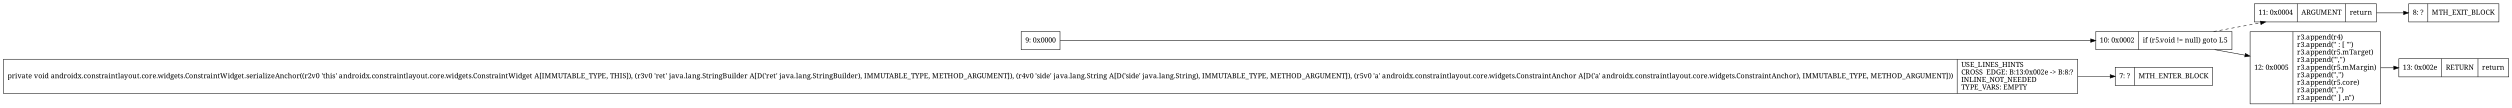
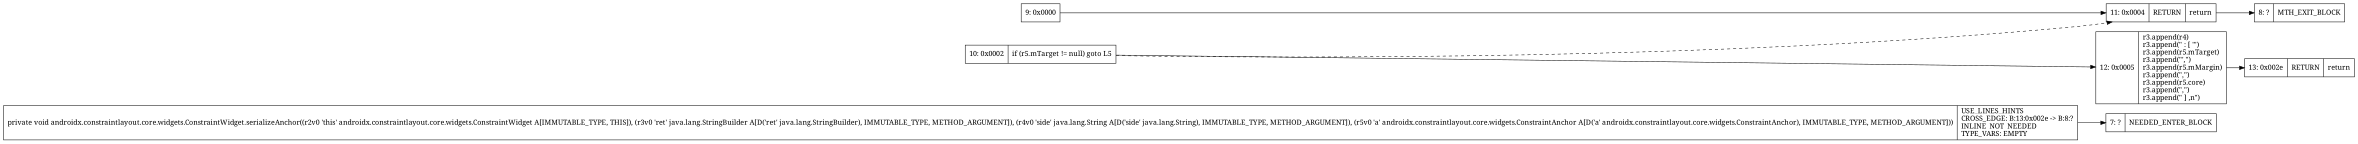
node "11: 0x0004": text "ARGUMENT" -> "RETURN"
node "10: 0x0002": text "if (r5.void != null) goto L5" -> "if (r5.mTarget != null) goto L5"
edge "9: 0x0000" -> "10: 0x0002": now "9: 0x0000" -> "11: 0x0004"
node "7: ?": text "MTH_ENTER_BLOCK" -> "NEEDED_ENTER_BLOCK"
